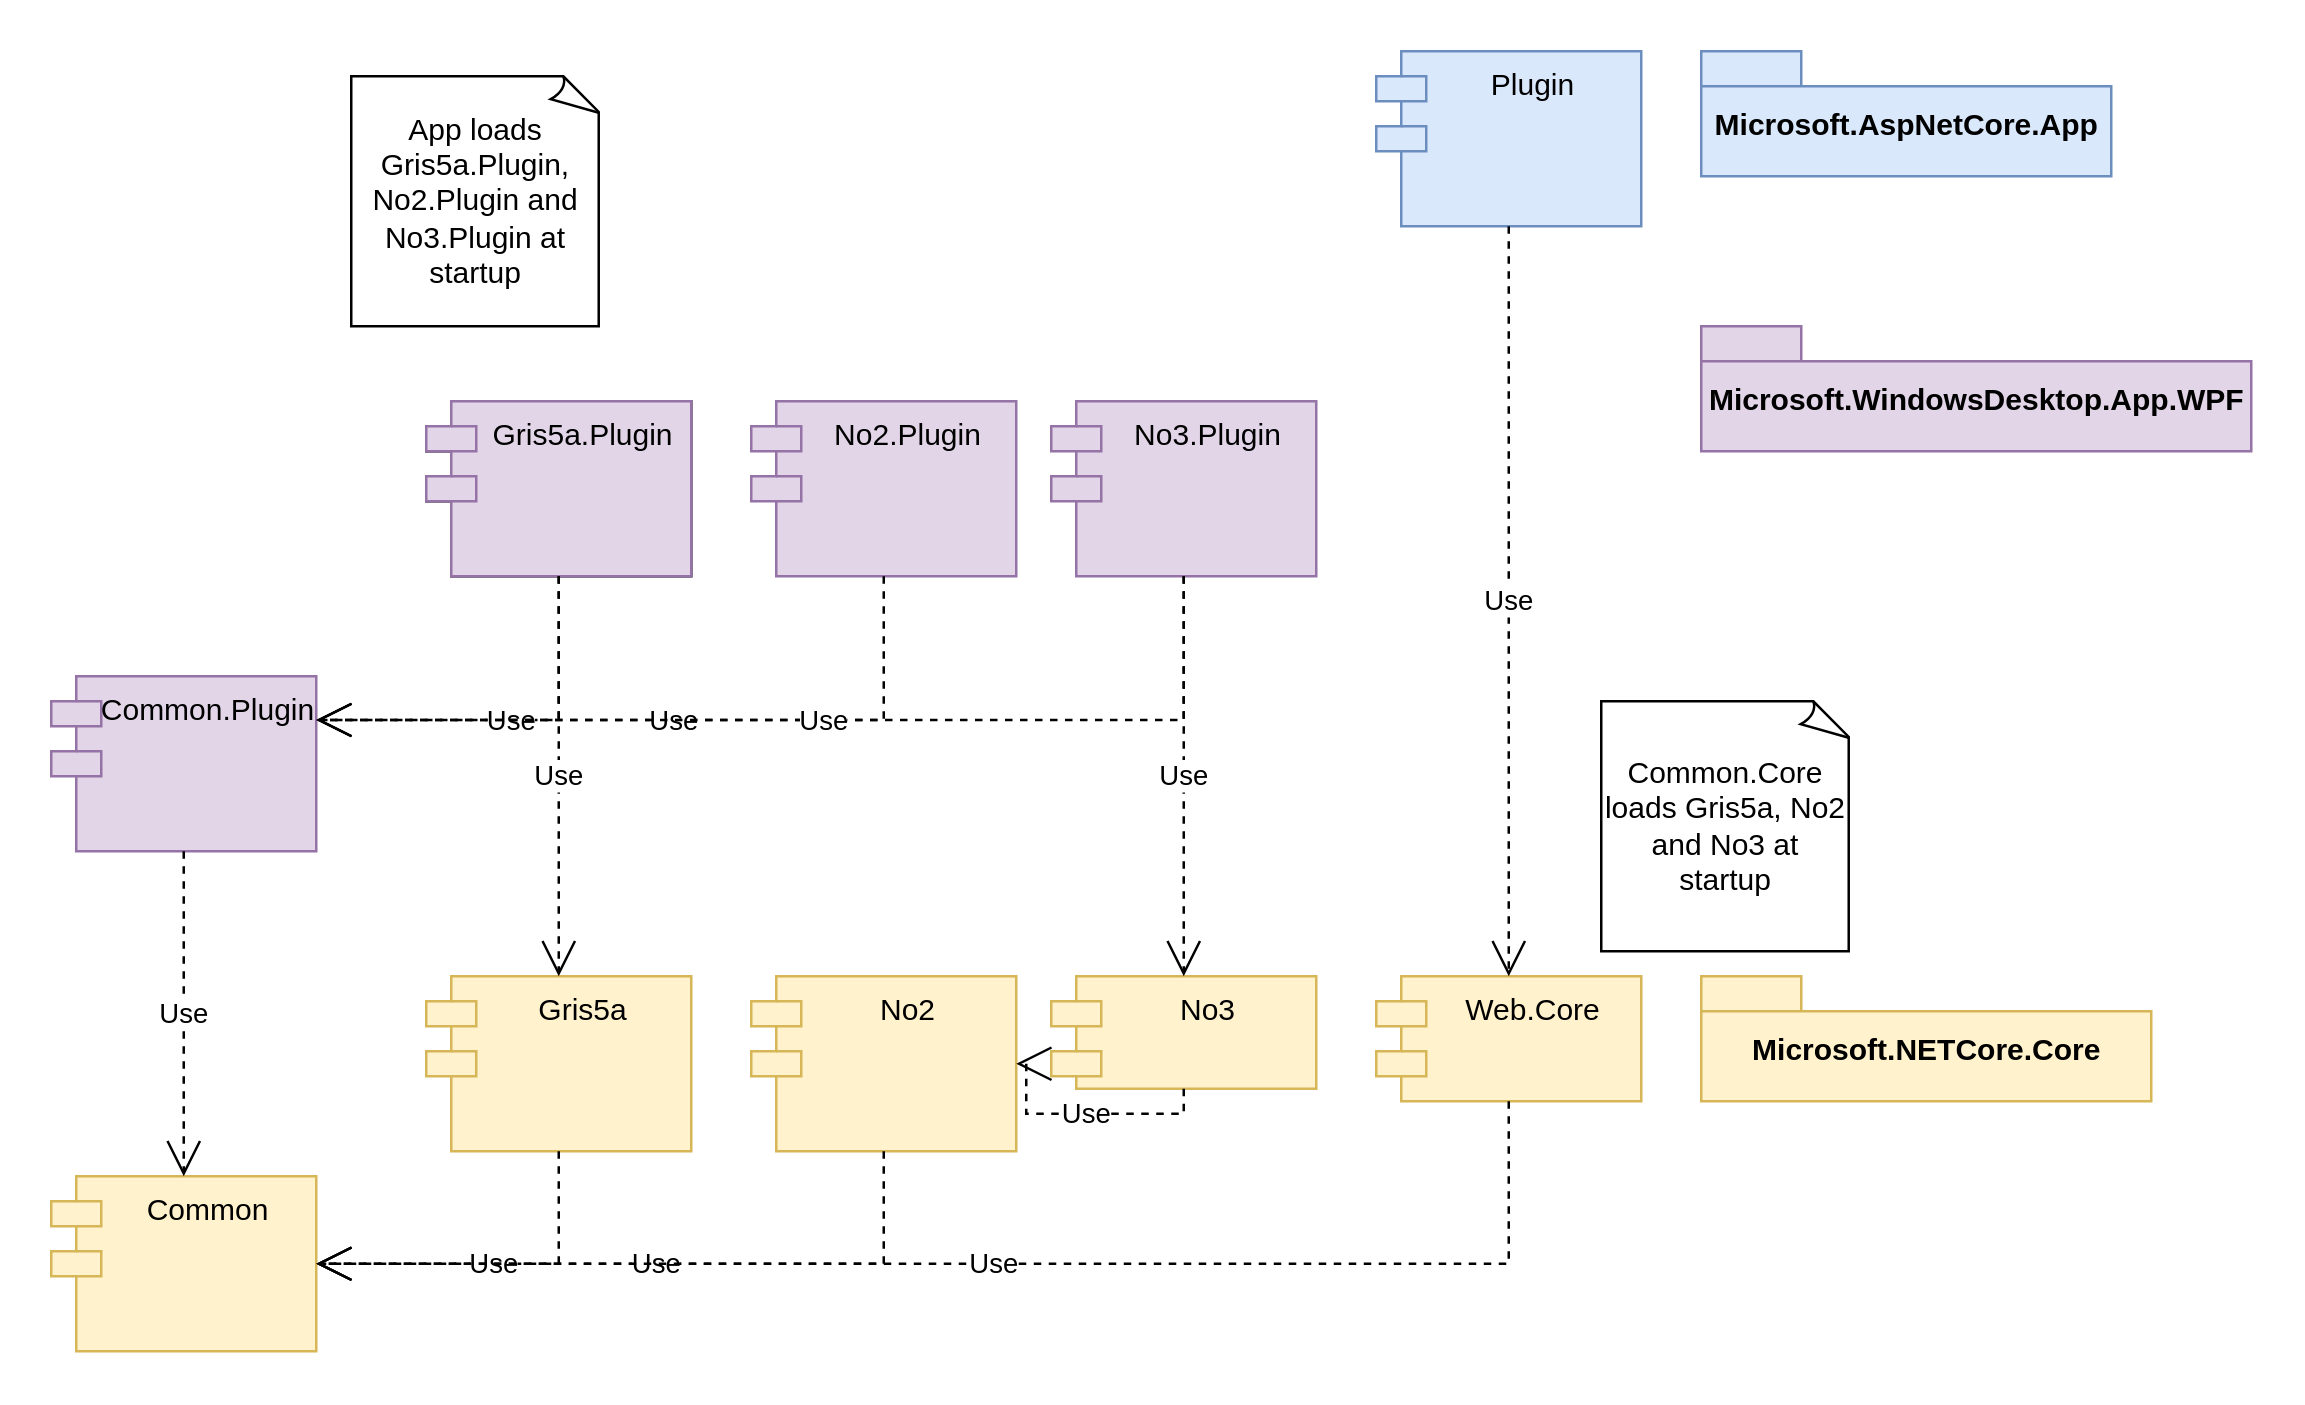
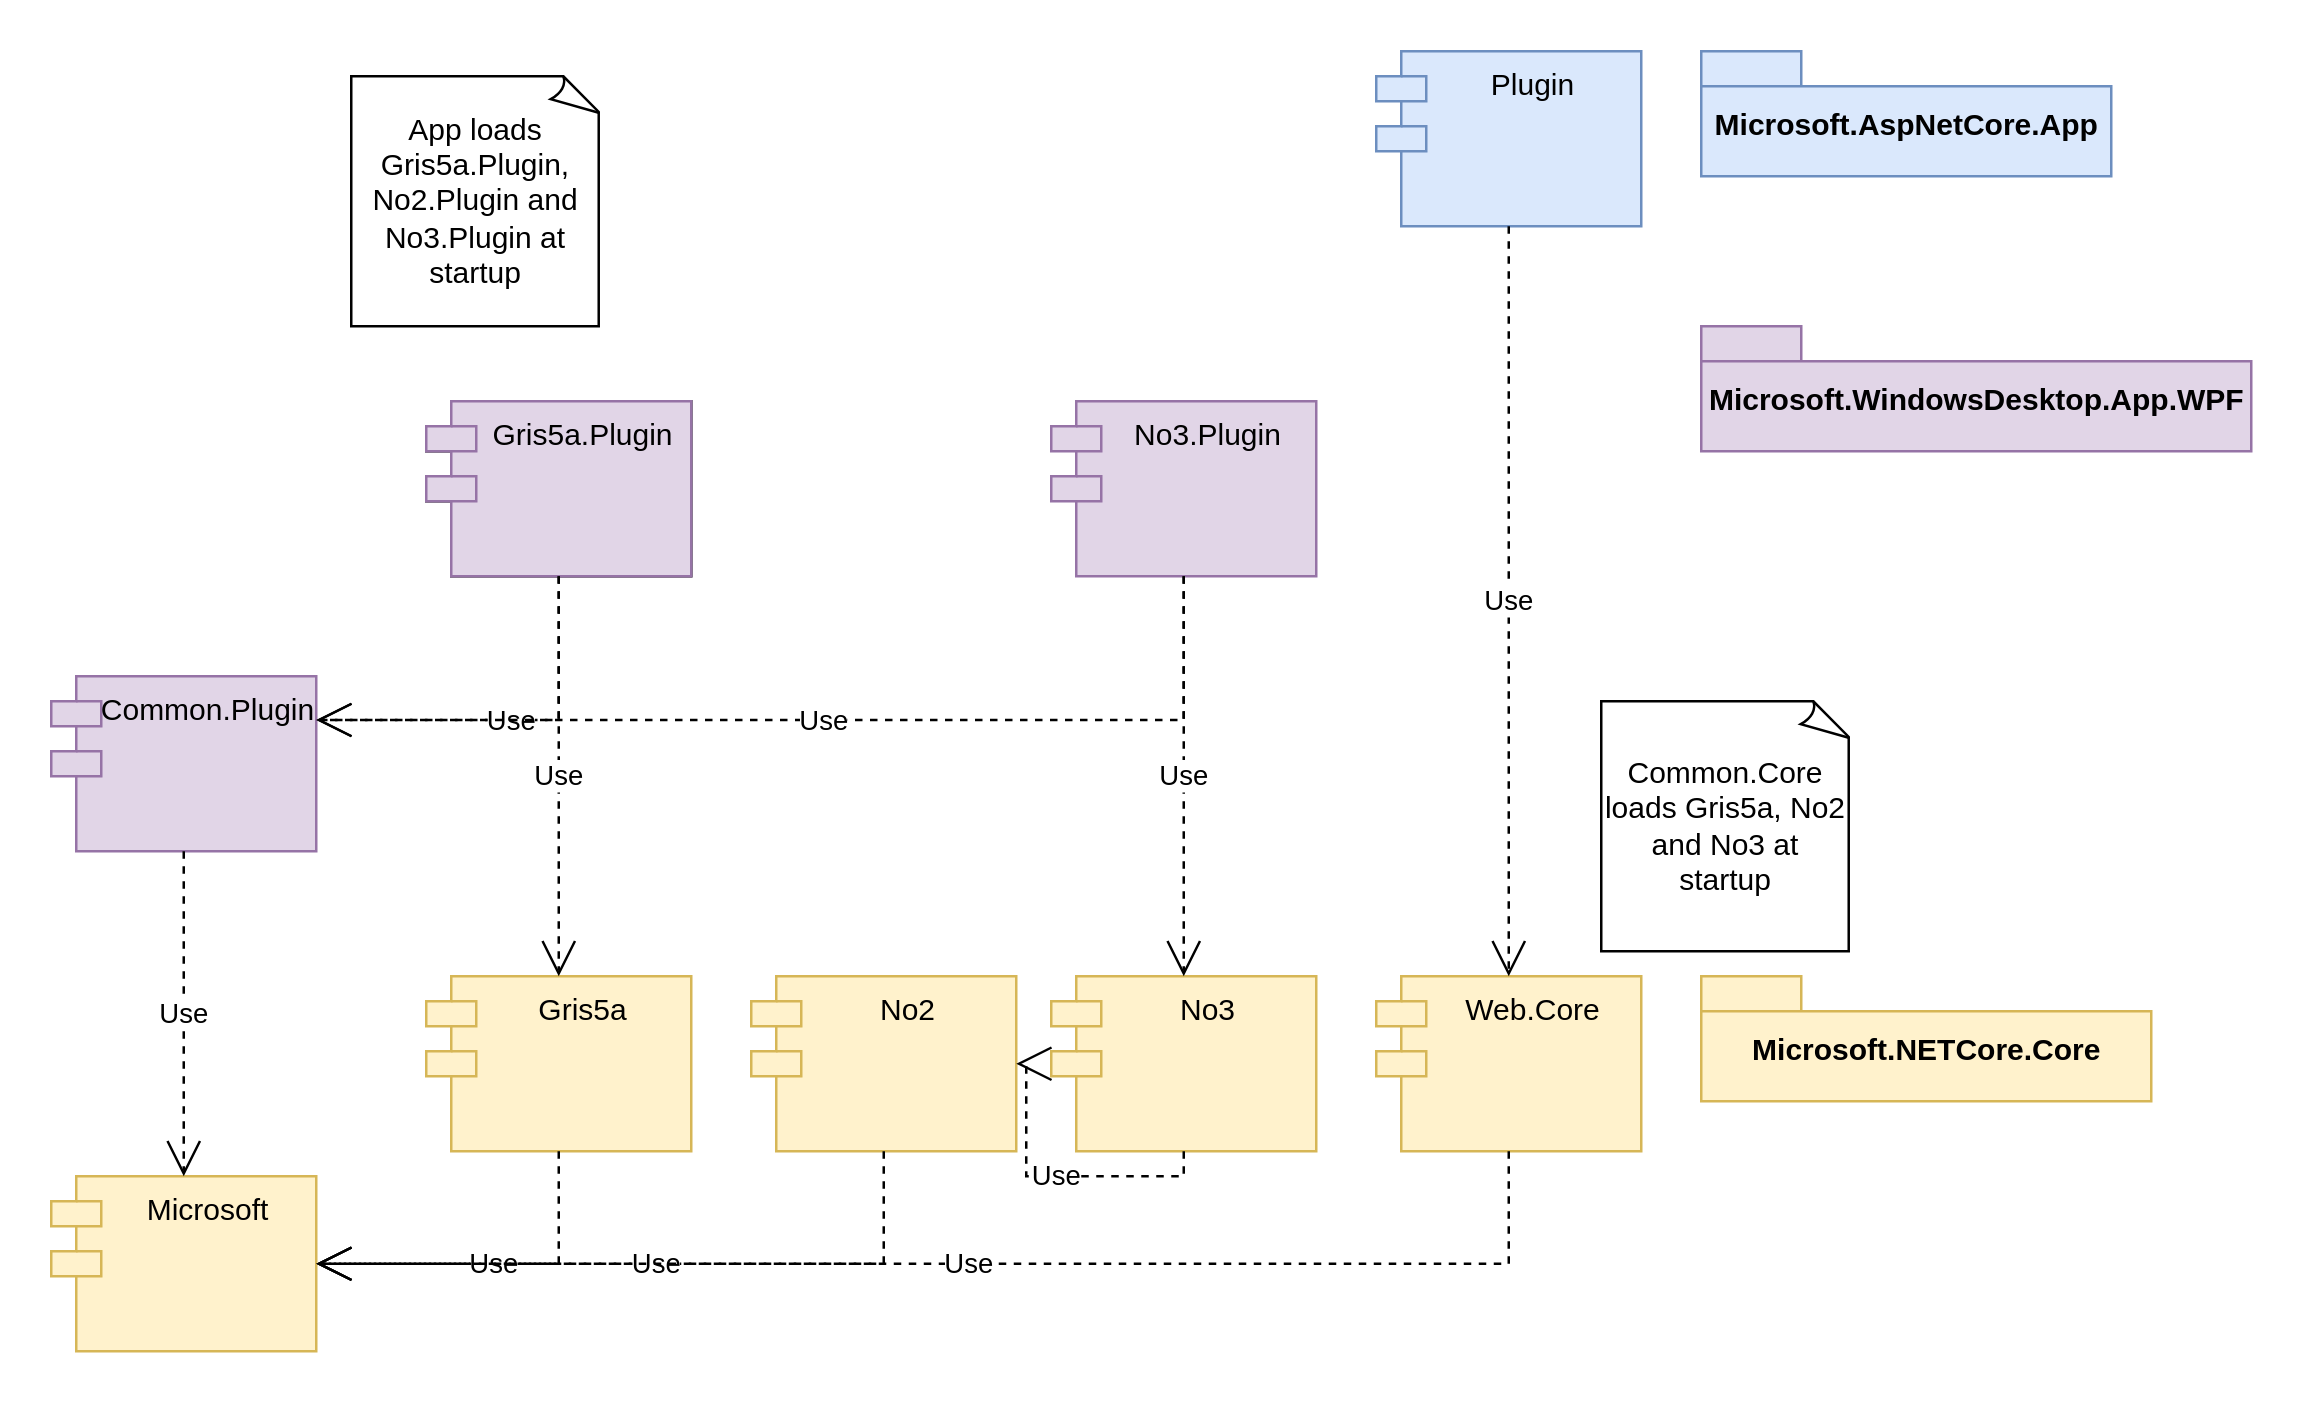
node "No2.Plugin": removed
edge "No2.Plugin" -> "Common.Plugin": removed, label "Use"
node "No3": size 265x113 -> 265x175
node "Web.Core": size 265x125 -> 265x175
node "Common": label "Common" -> "Microsoft"
